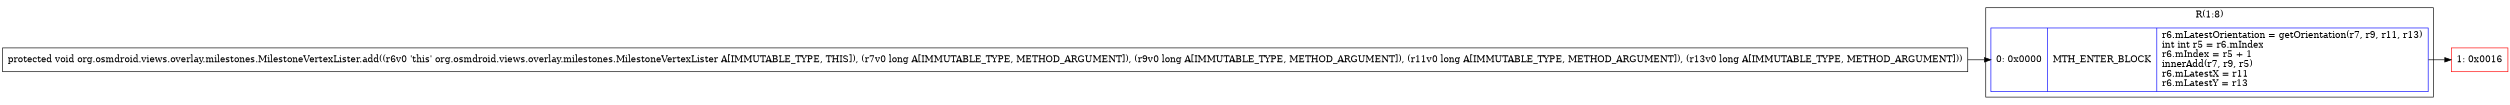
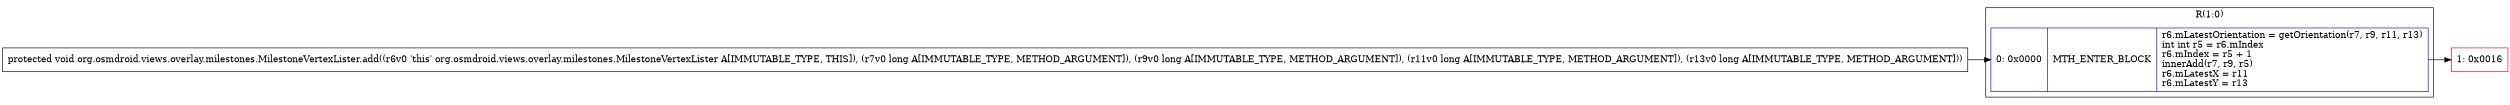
cluster "R(1:8)": label "R(1:8)" -> "R(1:0)"
